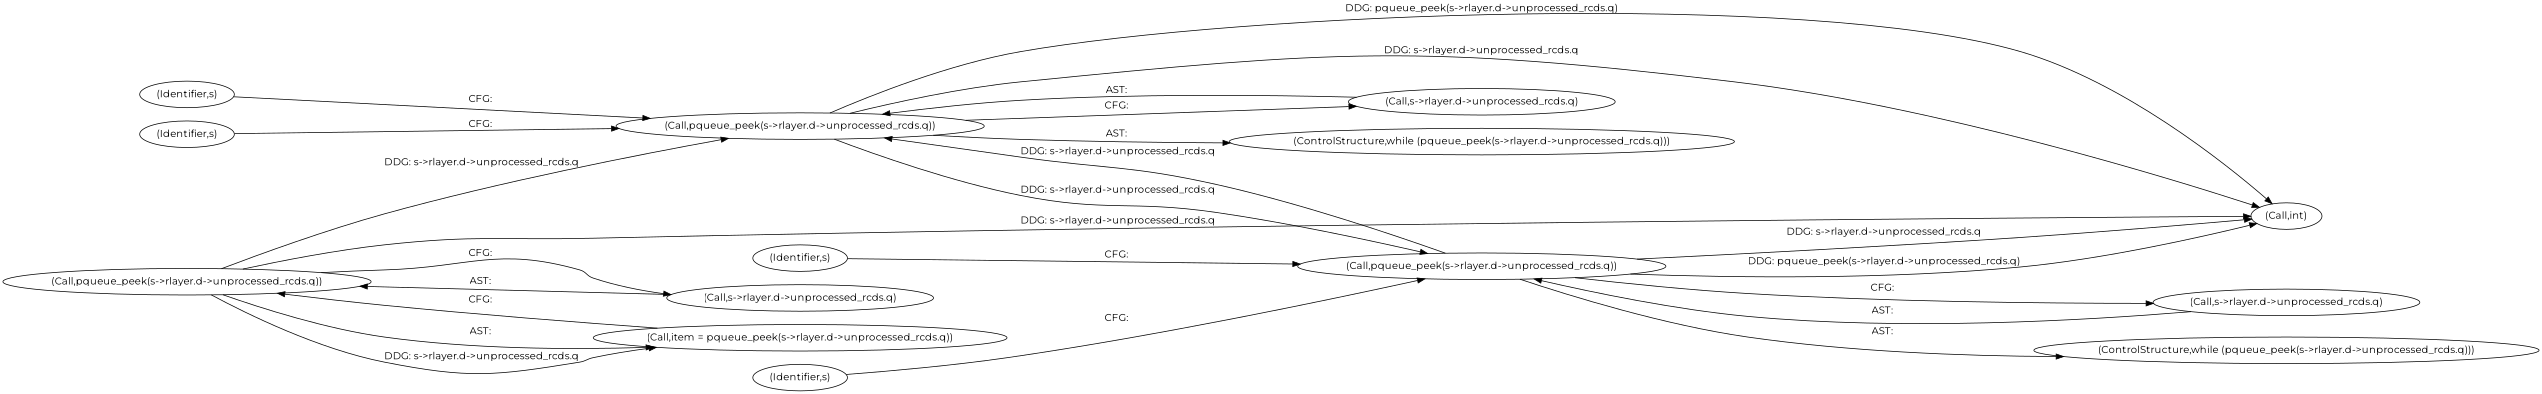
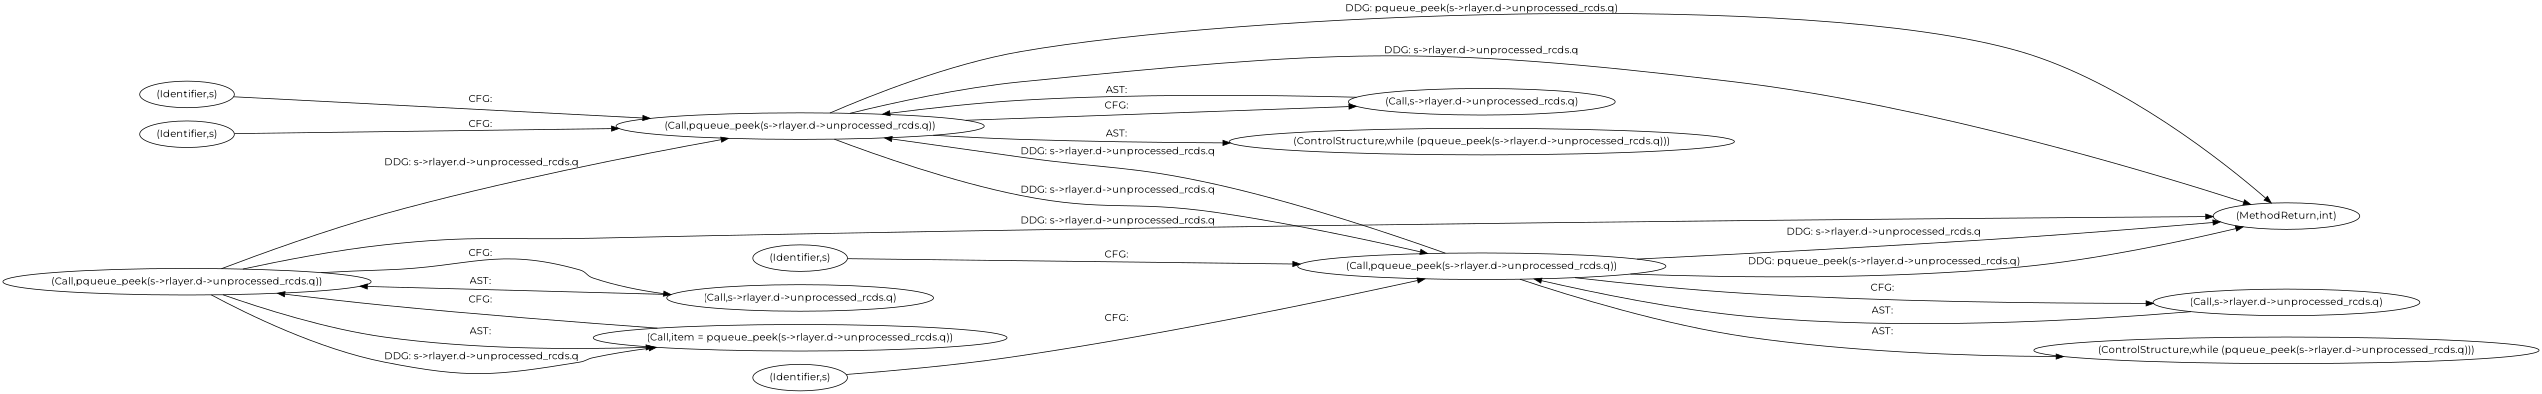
node "(Call,int)": label "(Call,int)" -> "(MethodReturn,int)"
